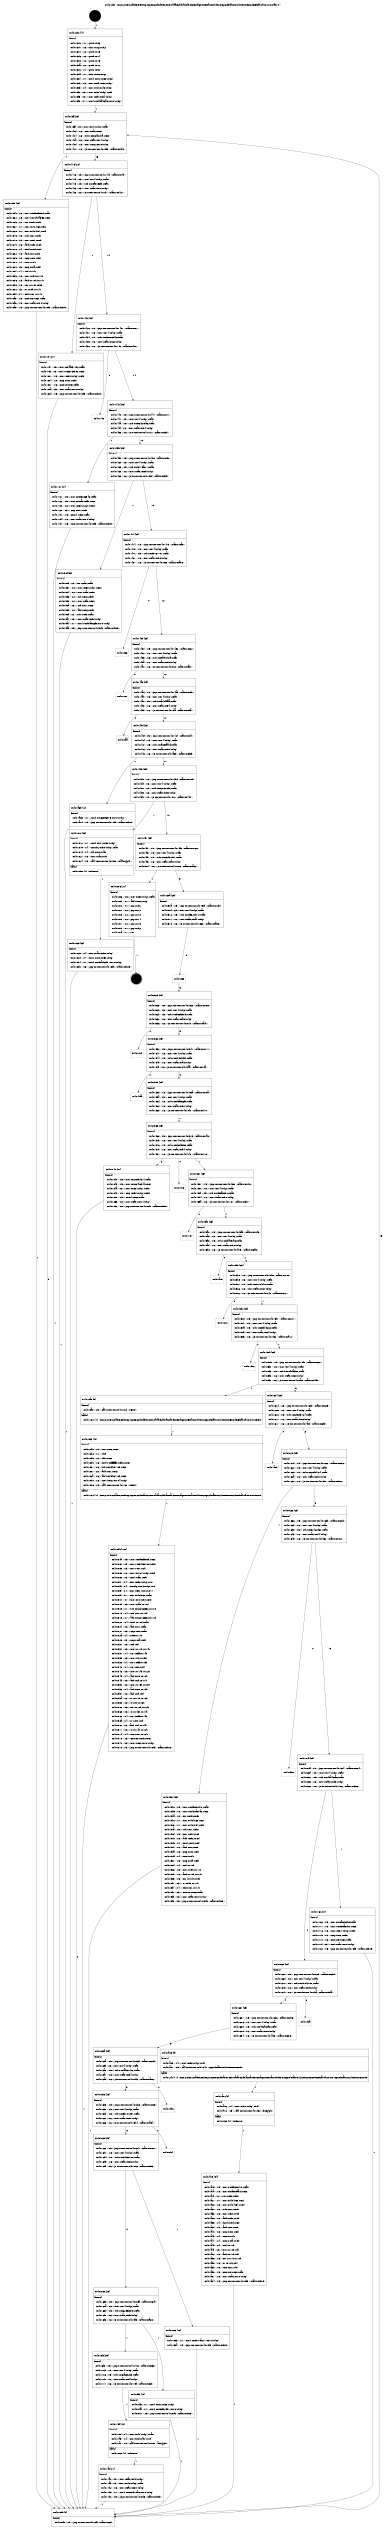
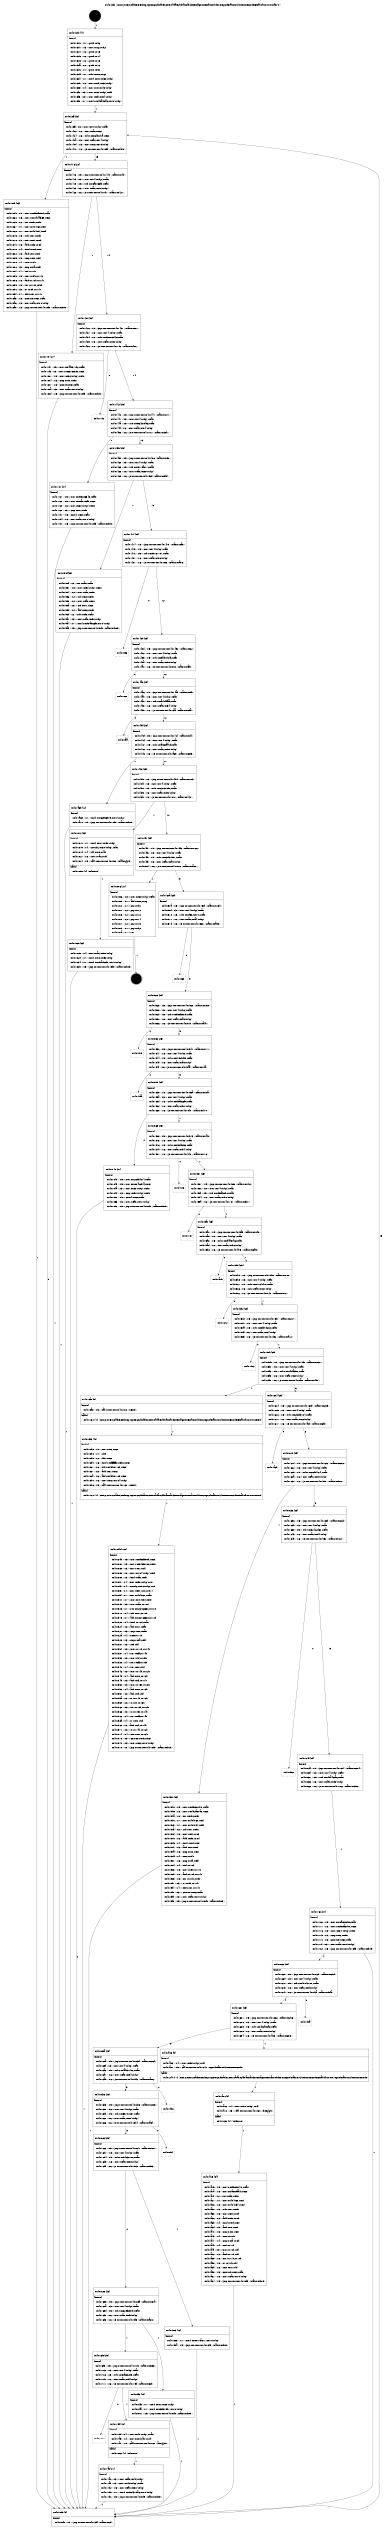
edge "0x401e68" -> "0x401523 [25]": now "0x40150a [25]" -> "0x401523 [25]"
edge "0x40156e [25]" -> "0x401840 [27]": now "0x401555 [25]" -> "0x401840 [27]"
edge "0x40164f [25]" -> "0x401668 [25]": now "0x40176c [27]" -> "0x401668 [25]"
edge "0x401681 [25]" -> "0x401a03 [9]": added, label "1"
node "0x401717": added
